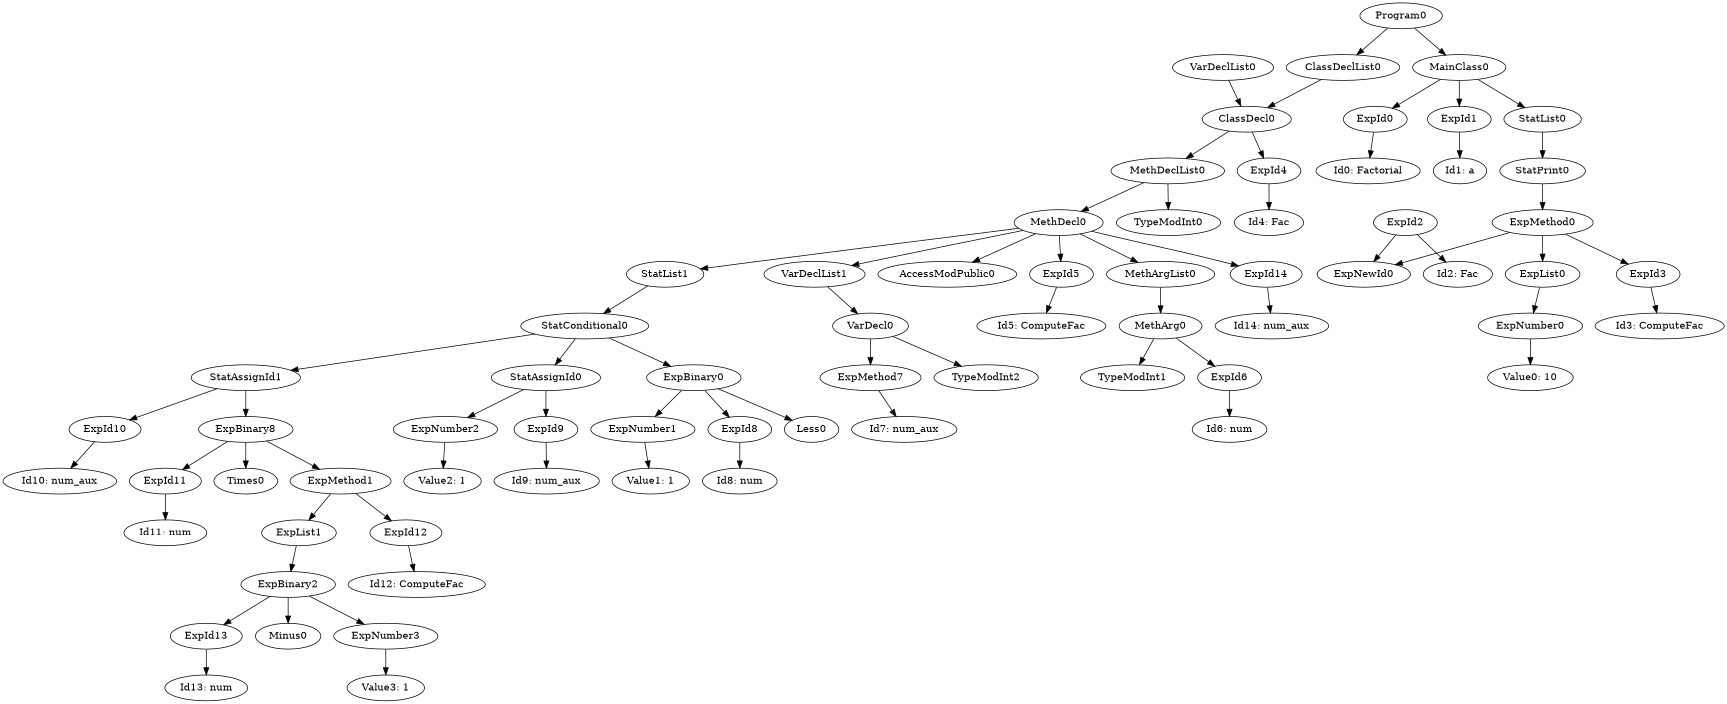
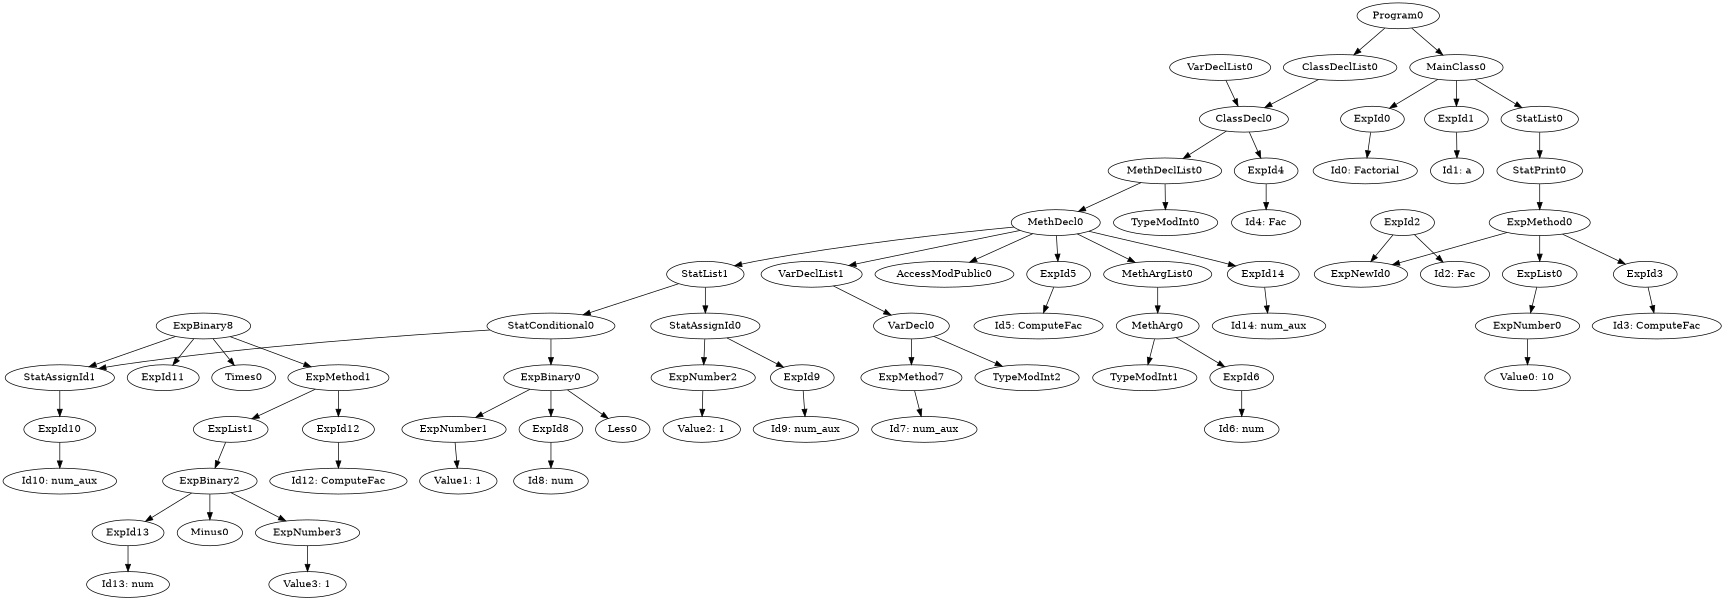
edge "StatConditional0" -> "StatAssignId0": now "StatList1" -> "StatAssignId0"
edge "StatAssignId1" -> "ExpBinary8": reversed
node "Id11: num": removed
